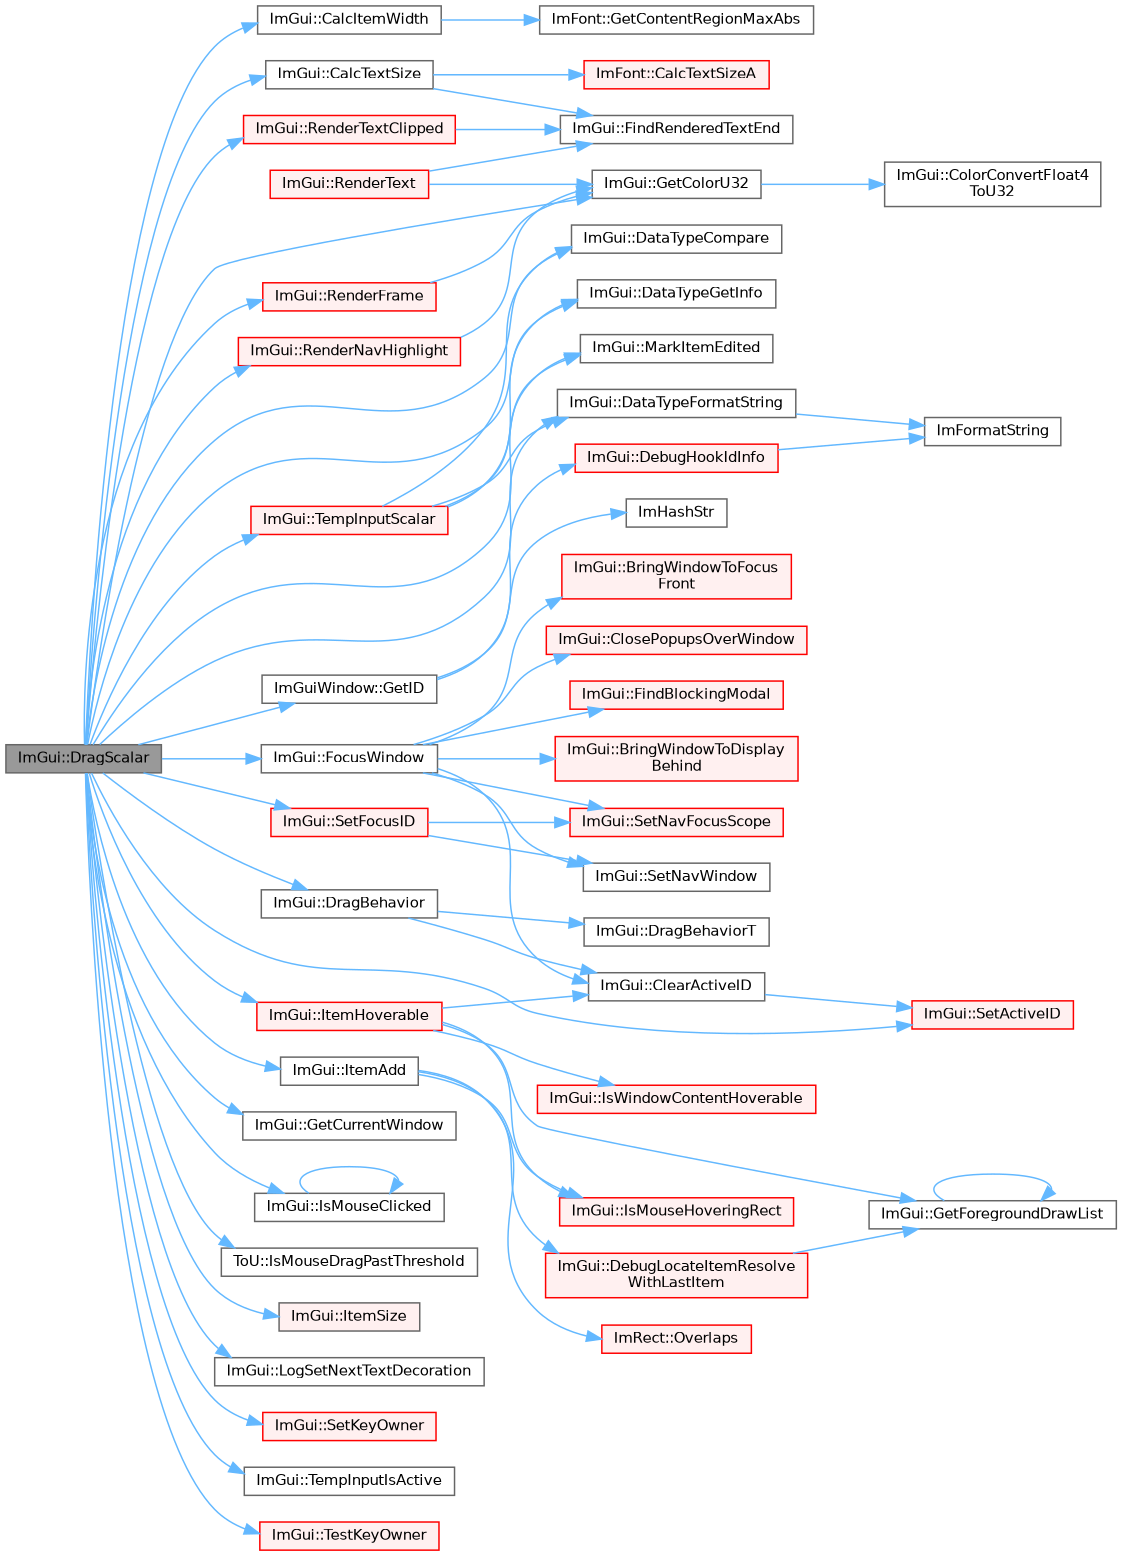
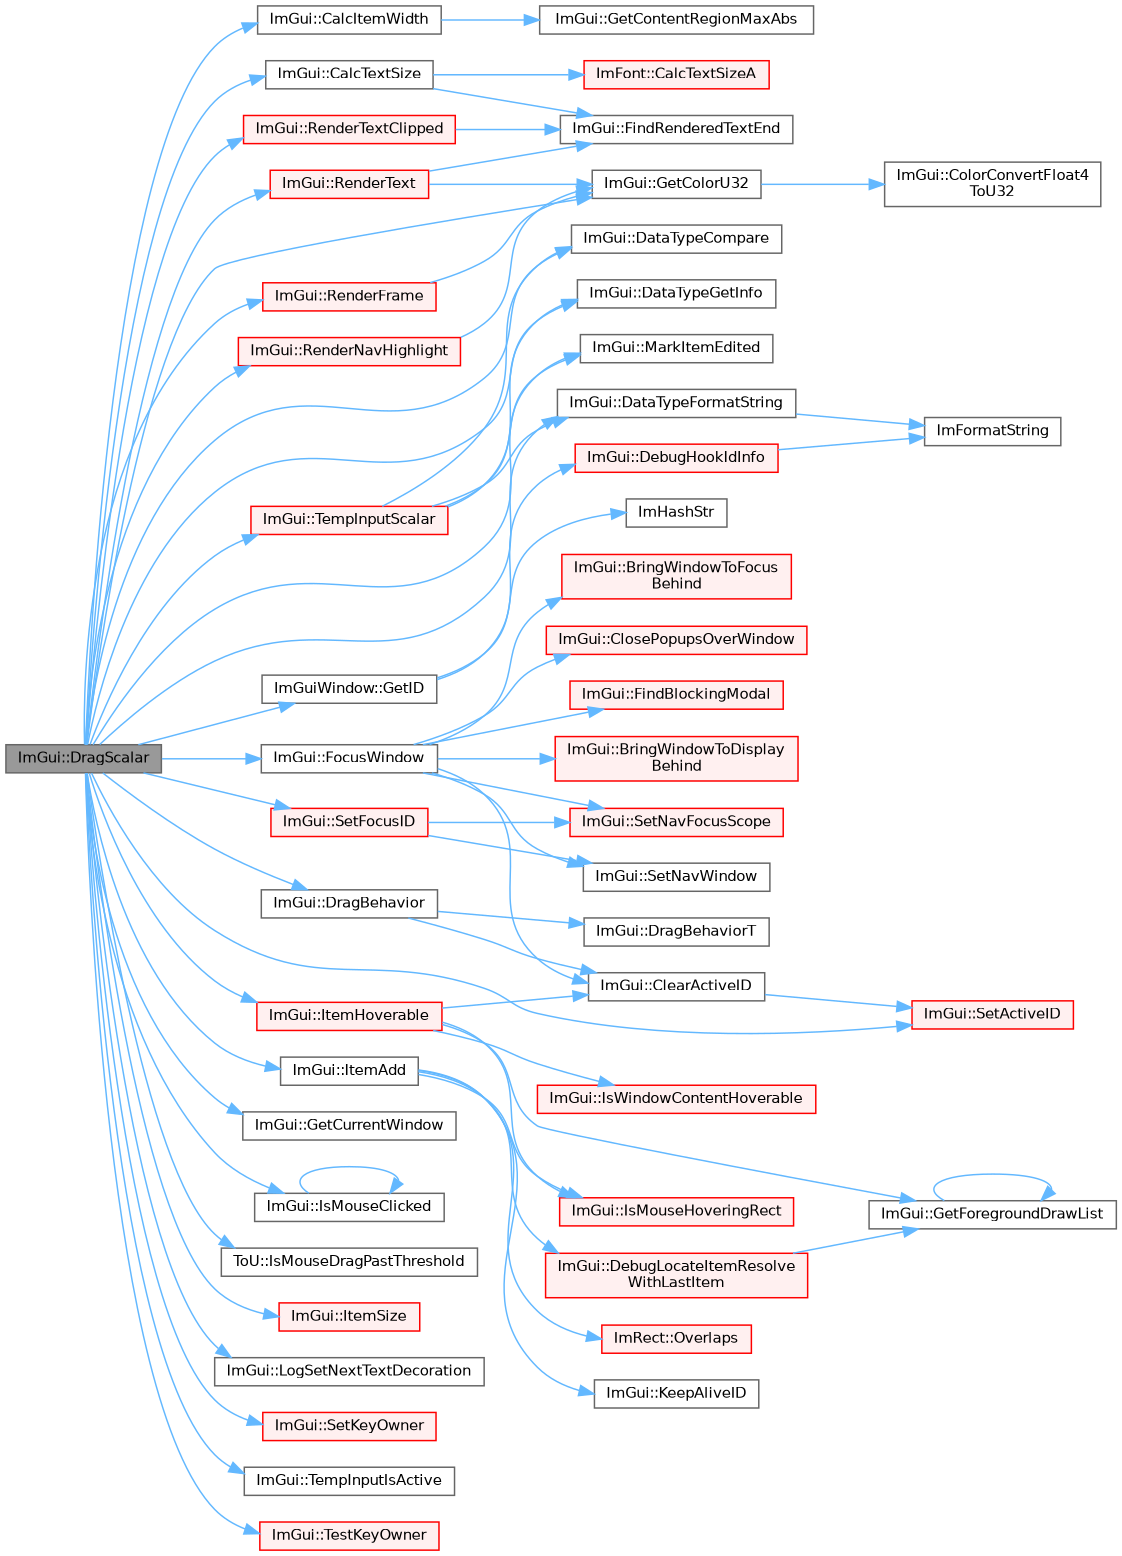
node "ImFont::GetContentRegionMaxAbs": label "ImFont::GetContentRegionMaxAbs" -> "ImGui::GetContentRegionMaxAbs"
edge "ImGui::DragScalar" -> "ImGui::RenderText": added
node "ImGui::BringWindowToFocus Front": label "ImGui::BringWindowToFocus Front" -> "ImGui::BringWindowToFocus Behind"
node "ImGui::ItemSize": color grey40 -> red
node "ImGui::KeepAliveID": added
